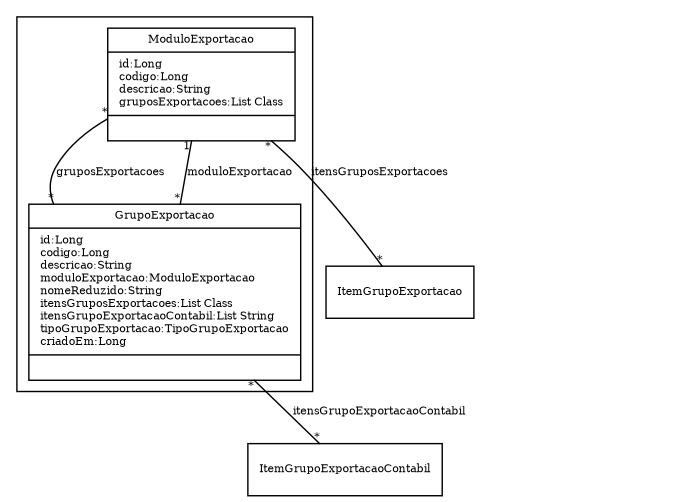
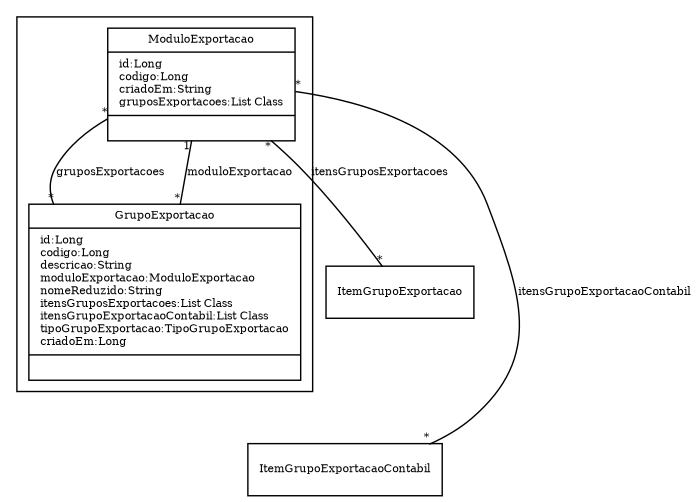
node "ModuloExportacao": text "descricao:String" -> "criadoEm:String"
node "GrupoExportacao": text "itensGrupoExportacaoContabil:List String" -> "itensGrupoExportacaoContabil:List Class"
edge "GrupoExportacao" -- "ItemGrupoExportacaoContabil": now "ModuloExportacao" -- "ItemGrupoExportacaoContabil"
